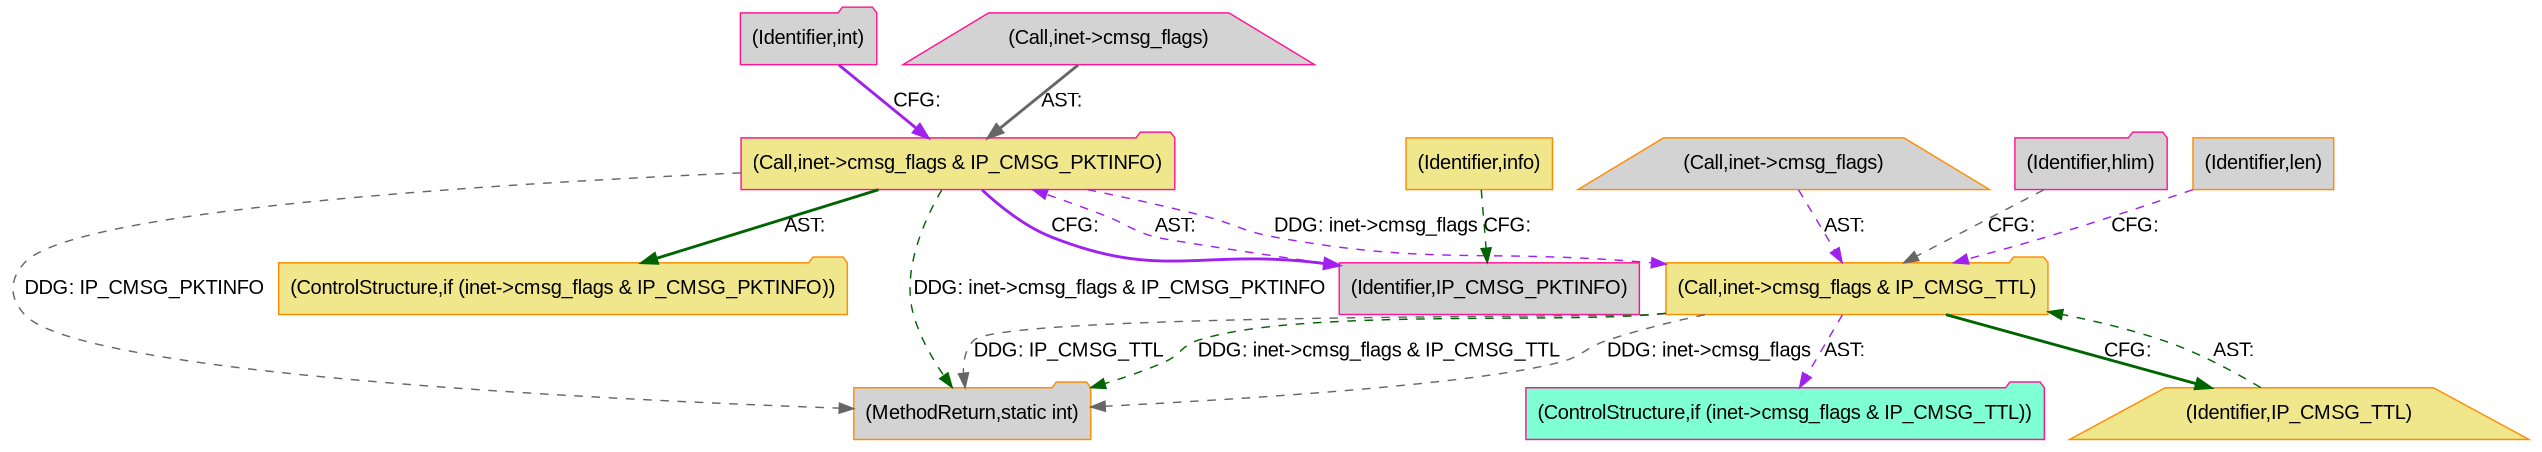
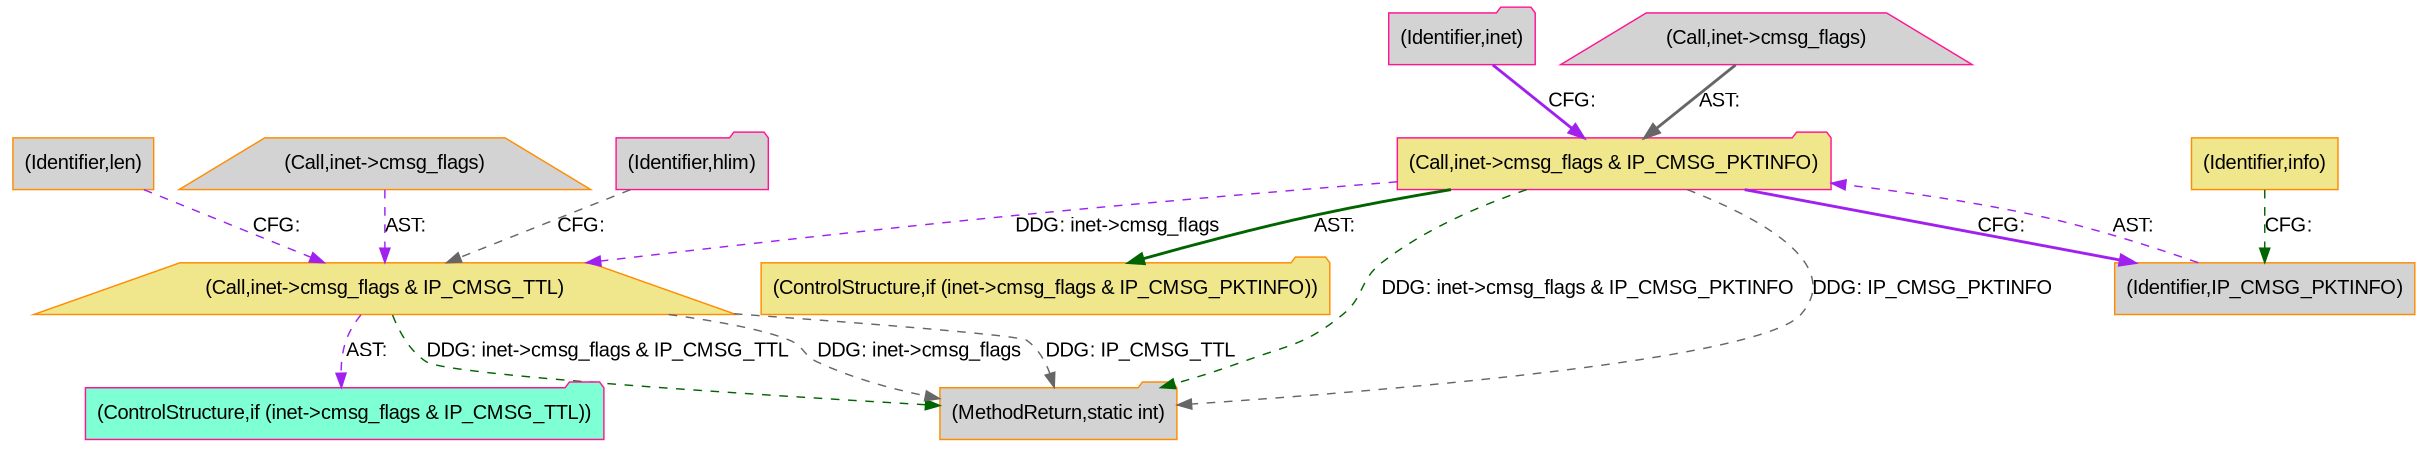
node "(Identifier,int)": label "(Identifier,int)" -> "(Identifier,inet)"
node "(Identifier,IP_CMSG_PKTINFO)": color deeppink -> darkorange
node "(Call,inet->cmsg_flags & IP_CMSG_TTL)": shape folder -> trapezium
node "(Identifier,IP_CMSG_TTL)": removed
